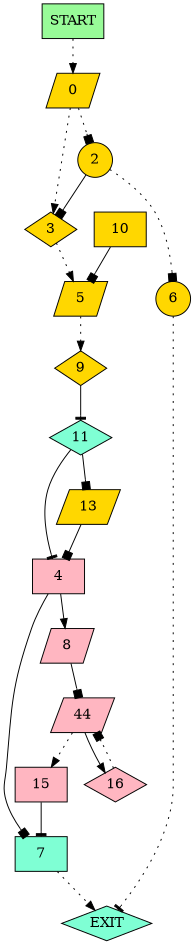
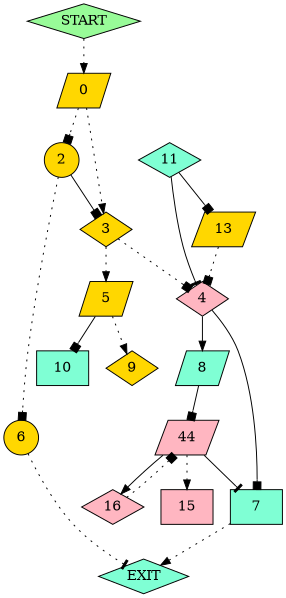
node "START": shape box -> diamond
node "10": fillcolor gold -> aquamarine
edge "10" -> "5": reversed
edge "3" -> "4": added
edge "9" -> "11": removed
edge "13" -> "4": style solid -> dotted
node "4": shape box -> diamond
node "8": fillcolor lightpink -> aquamarine
edge "15" -> "7": now "44" -> "7"
